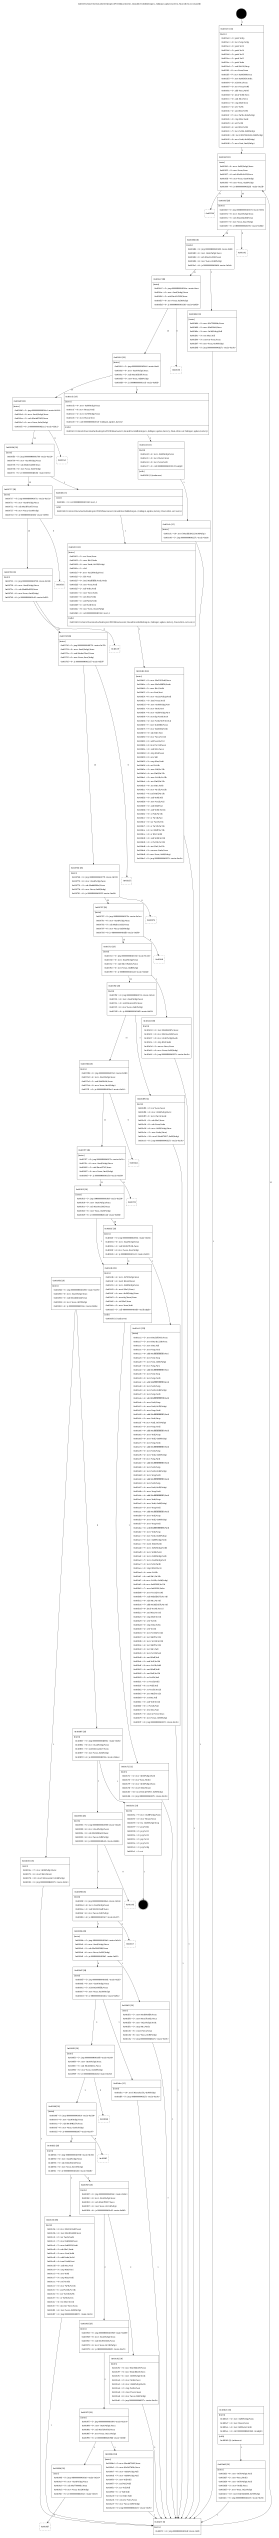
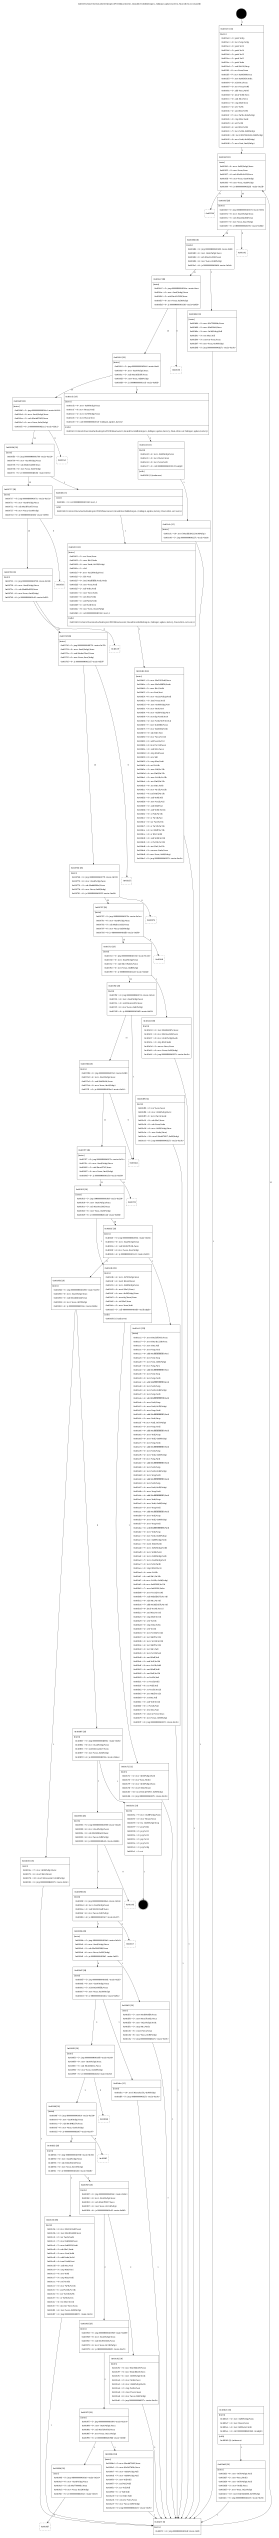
edge "0x4017bf [28]" -> "0x401df9 [34]": now "0x4017bf [28]" -> "0x401ba2"
edge "0x40182f [28]" -> "0x401c4b [39]": now "0x40182f [28]" -> "0x40184b [28]"
